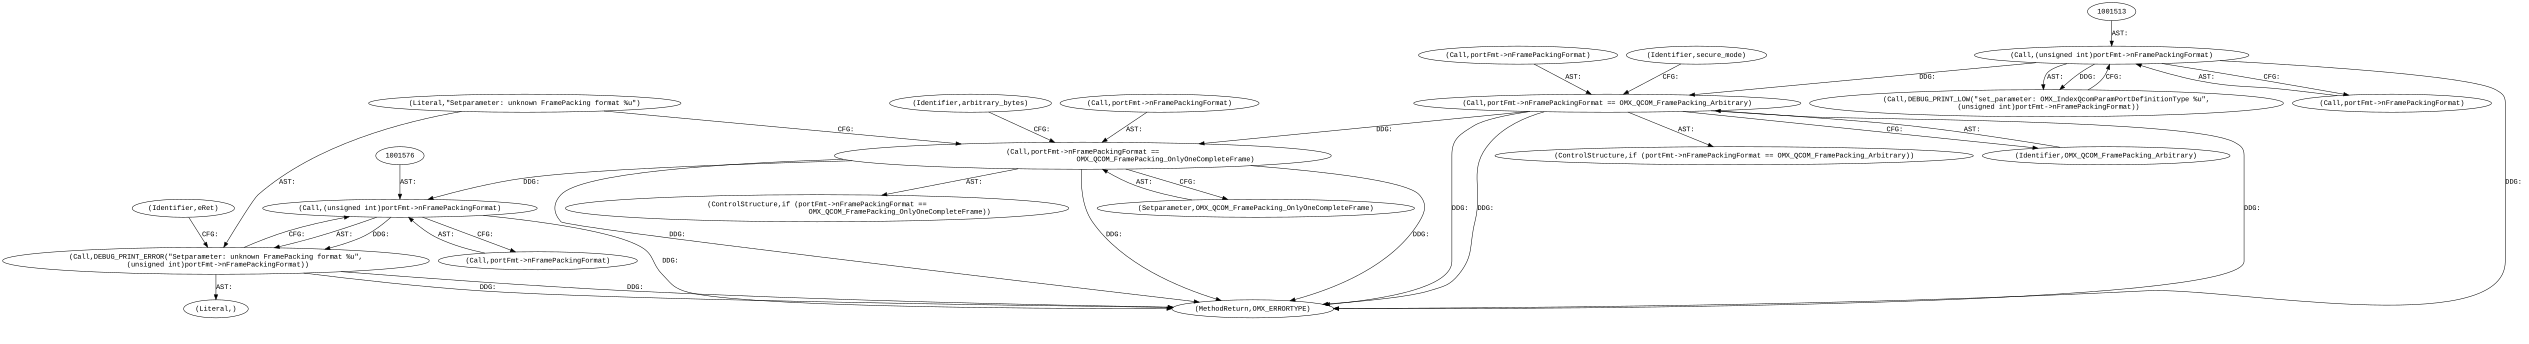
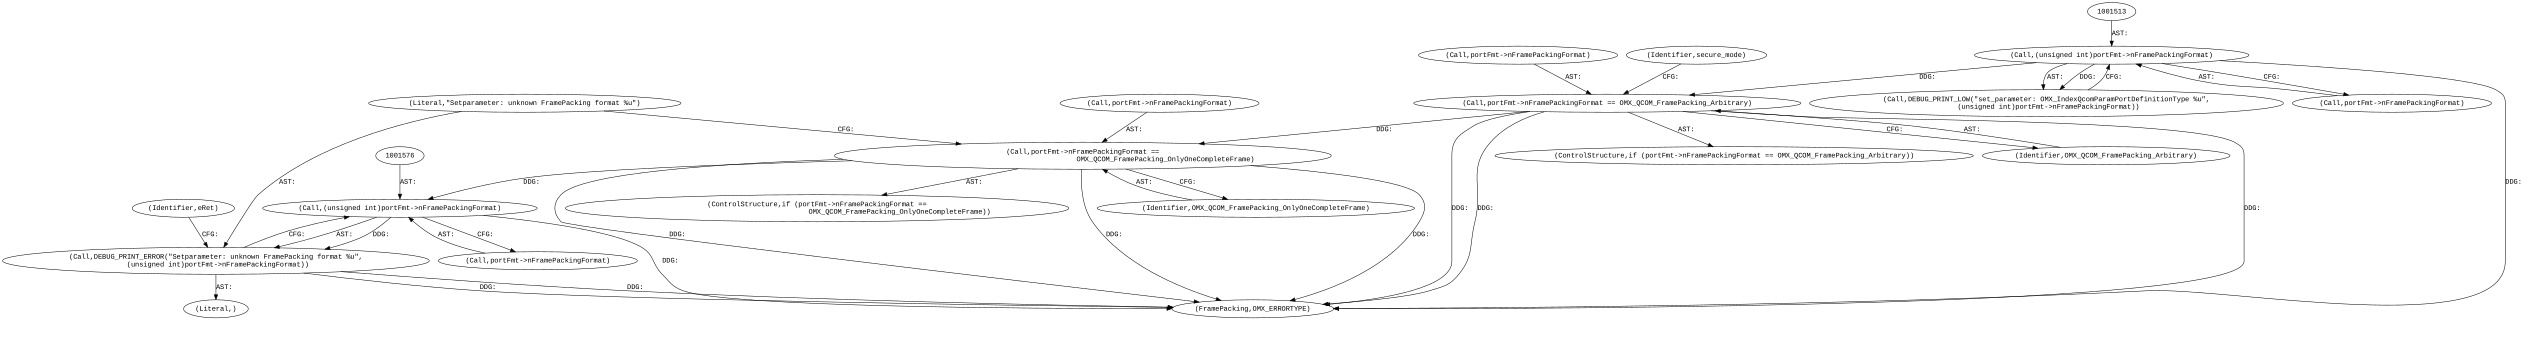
node "(Identifier,arbitrary_bytes)": removed
node "(Setparameter,OMX_QCOM_FramePacking_OnlyOneCompleteFrame)": label "(Setparameter,OMX_QCOM_FramePacking_OnlyOneCompleteFrame)" -> "(Identifier,OMX_QCOM_FramePacking_OnlyOneCompleteFrame)"
node "(MethodReturn,OMX_ERRORTYPE)": label "(MethodReturn,OMX_ERRORTYPE)" -> "(FramePacking,OMX_ERRORTYPE)"
